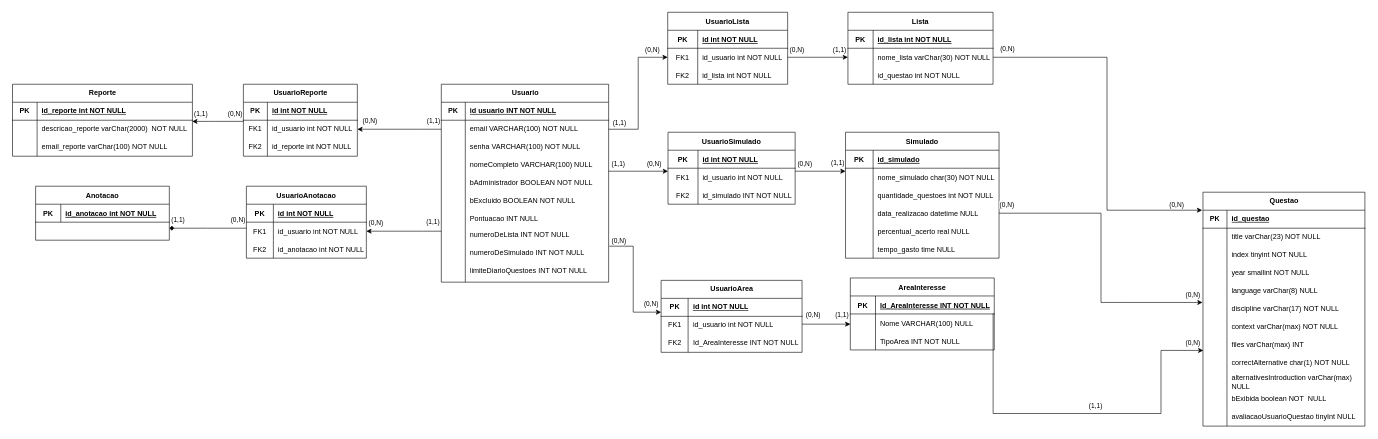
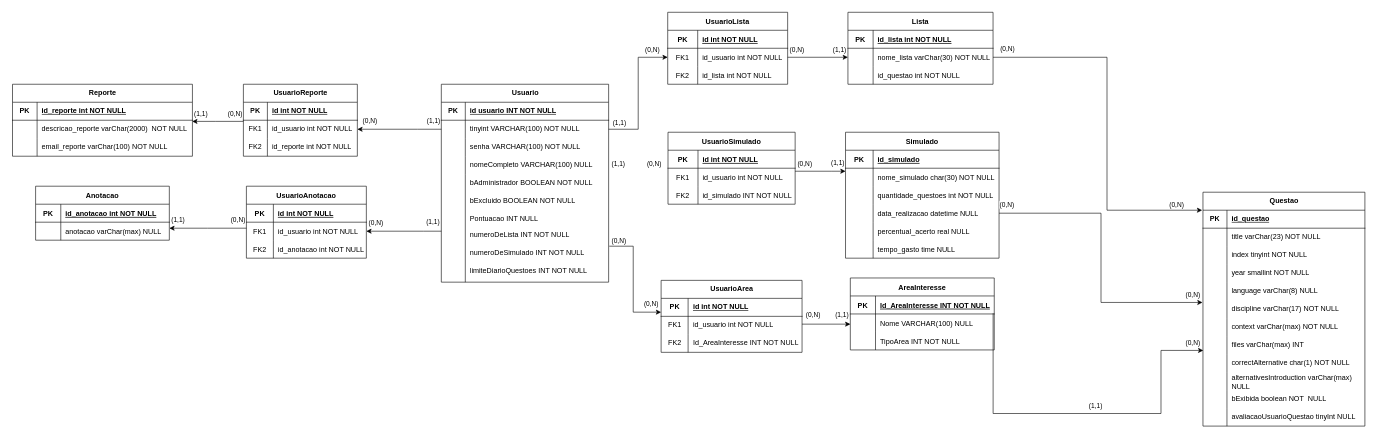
node "email VARCHAR(100) NOT NULL": label "email VARCHAR(100) NOT NULL" -> "tinyint VARCHAR(100) NOT NULL"
edge "Usuario" -> "UsuarioSimulado": removed
edge "UsuarioAnotacao" -> "Anotacao": arrowhead diamond -> classic
node "anotacao varChar(max) NULL": added
